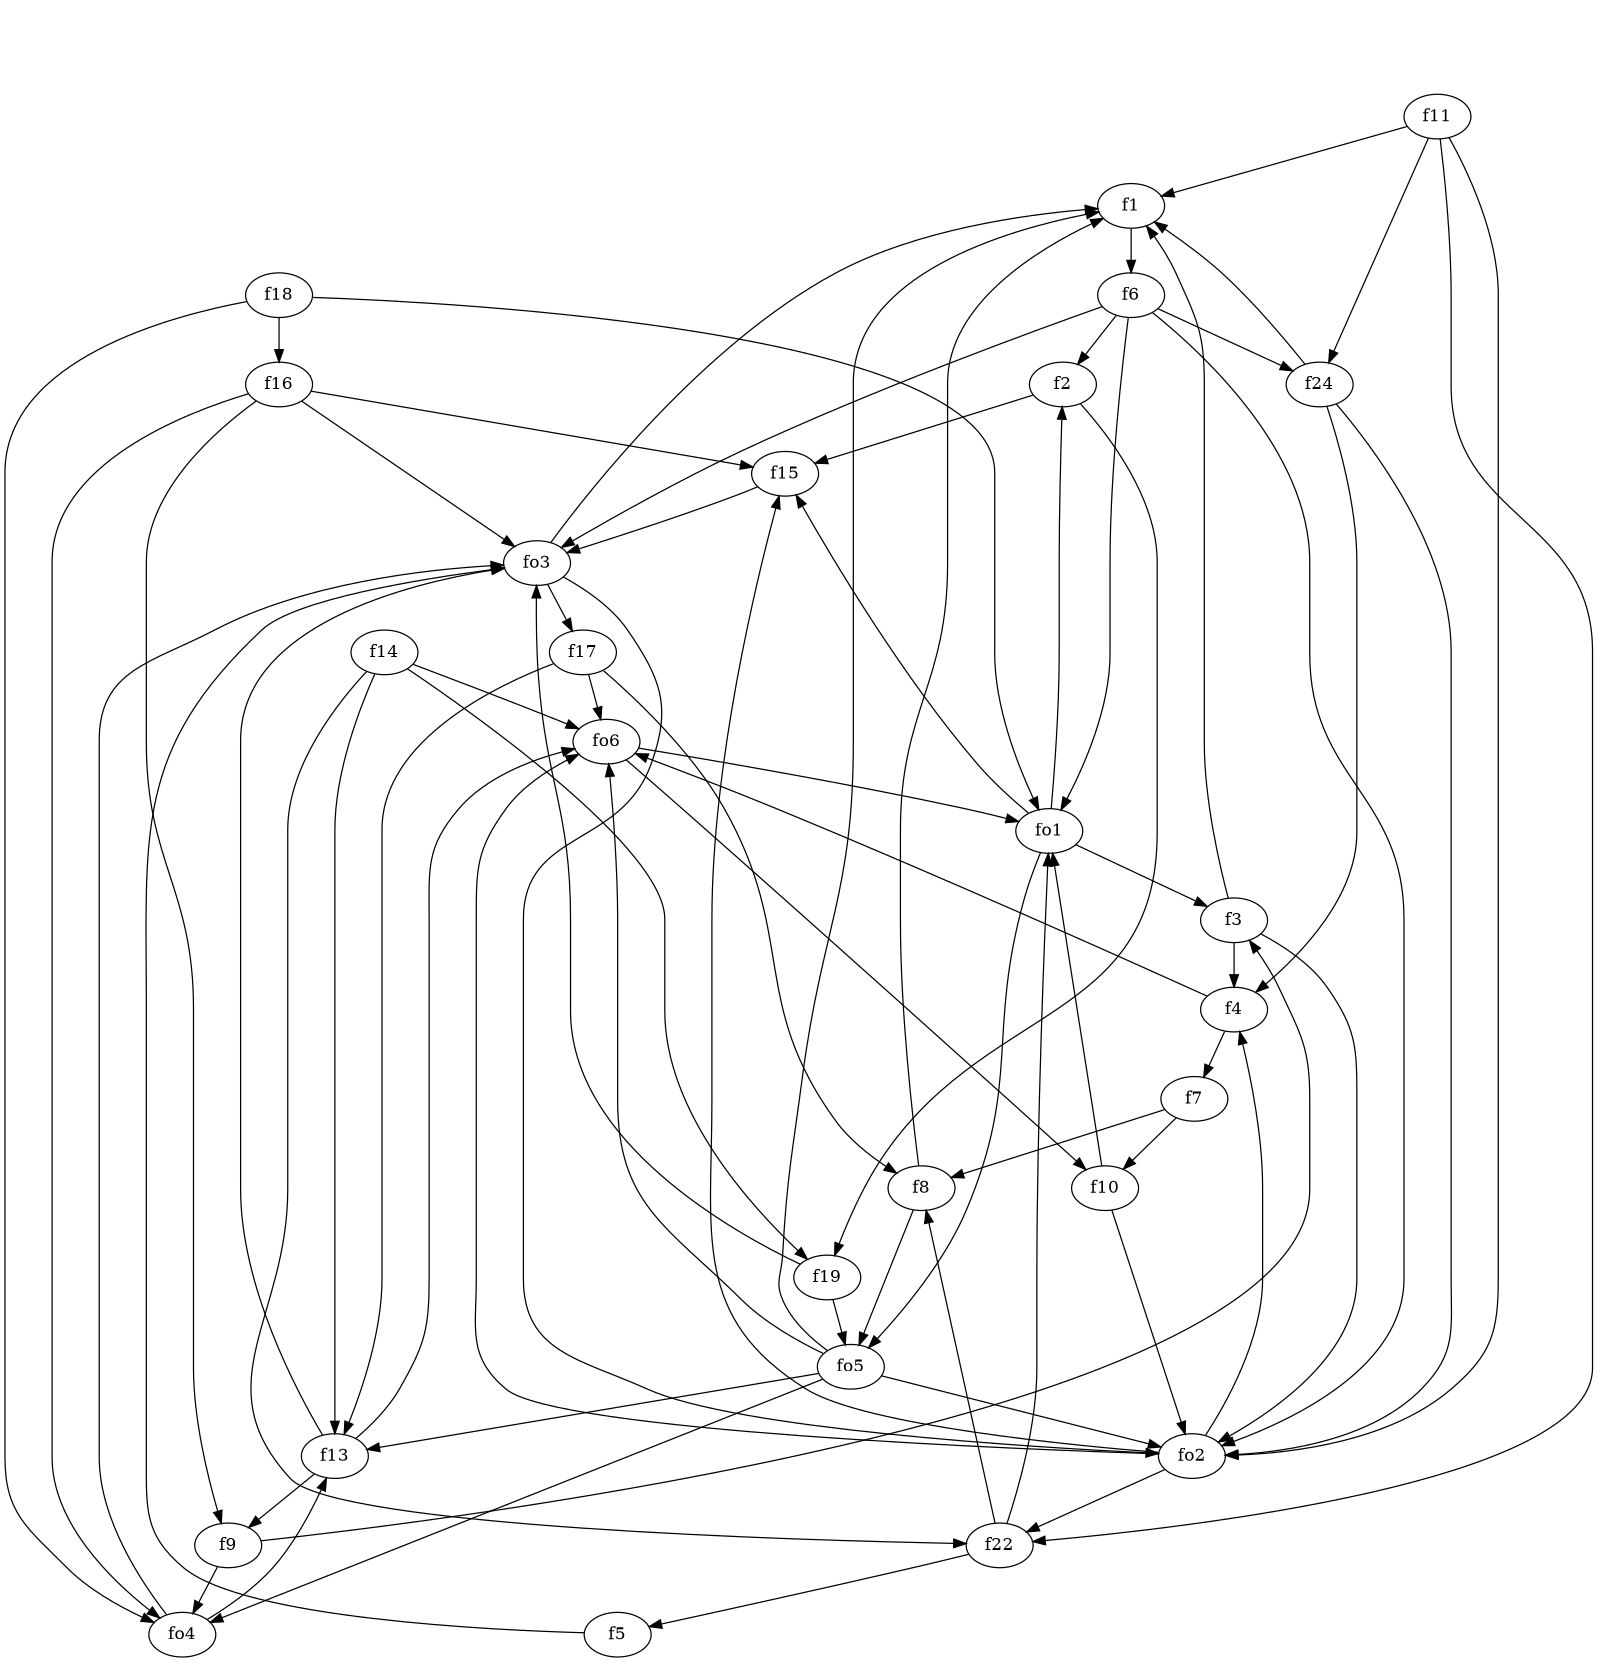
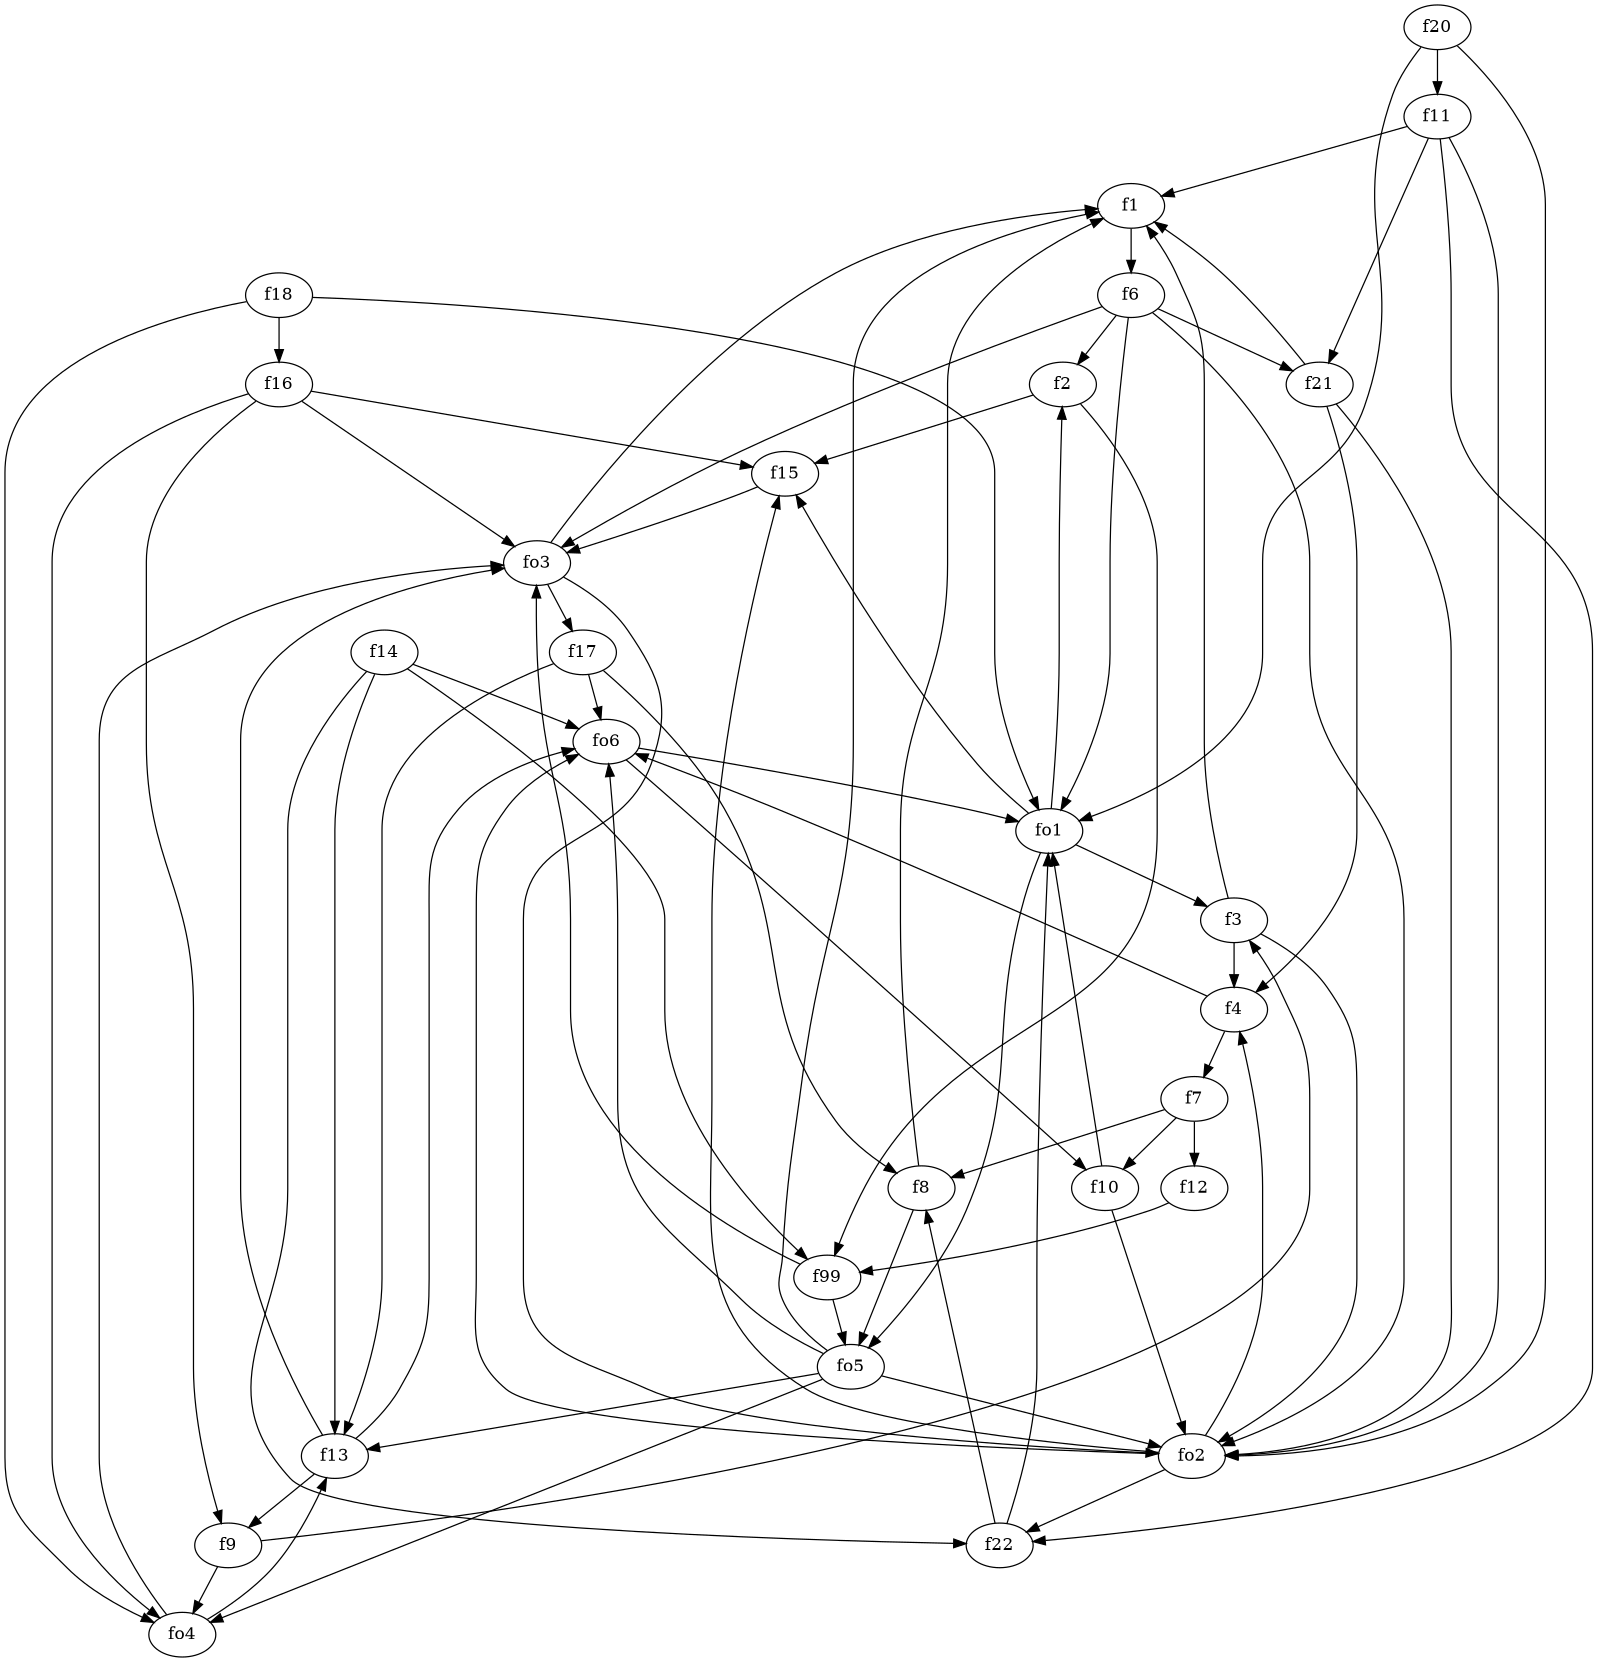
node "f20": added
node "f24": label "f24" -> "f21"
node "f12": added
node "f19": label "f19" -> "f99"
node "f5": removed
